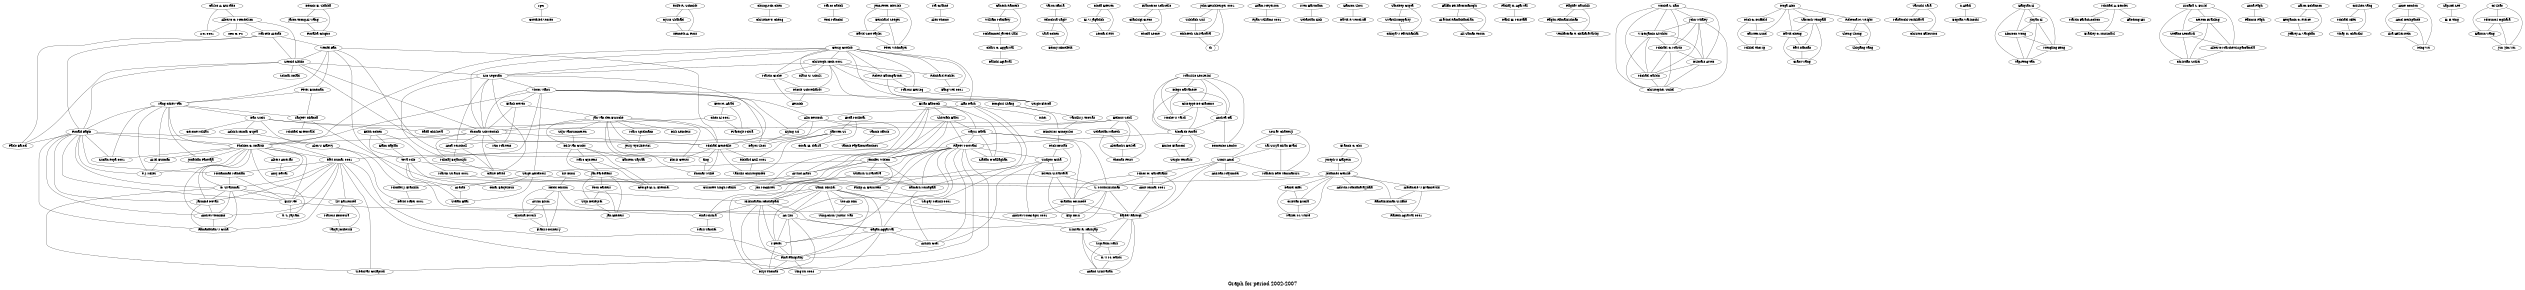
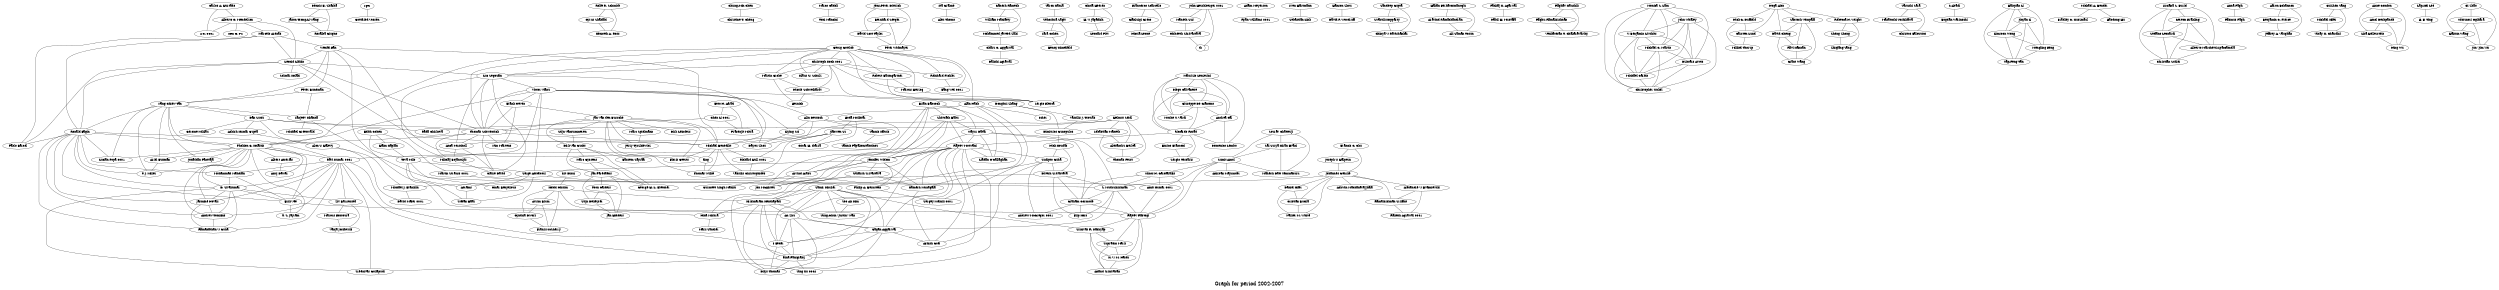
node "Subhash Suri": label "Subhash Suri" -> "Maneth Suri"
node "Martin Farach-Colton": removed
node "Arenas": label "Arenas" -> "Abrams"
